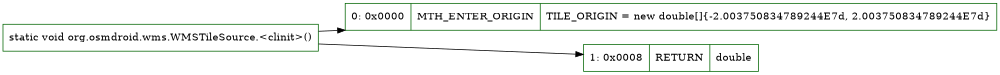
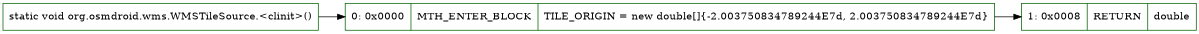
node "0: 0x0000": text "MTH_ENTER_ORIGIN" -> "MTH_ENTER_BLOCK"
edge "static void org.osmdroid.wms.WMSTileSource.<clinit>()" -> "1: 0x0008": now "0: 0x0000" -> "1: 0x0008"
